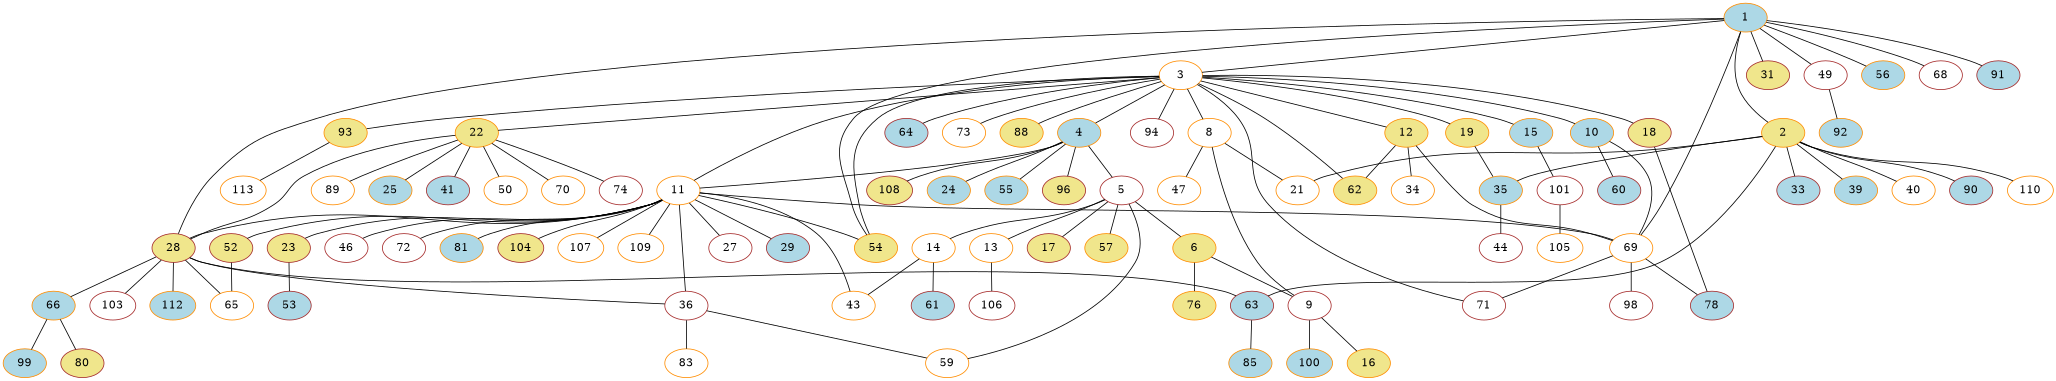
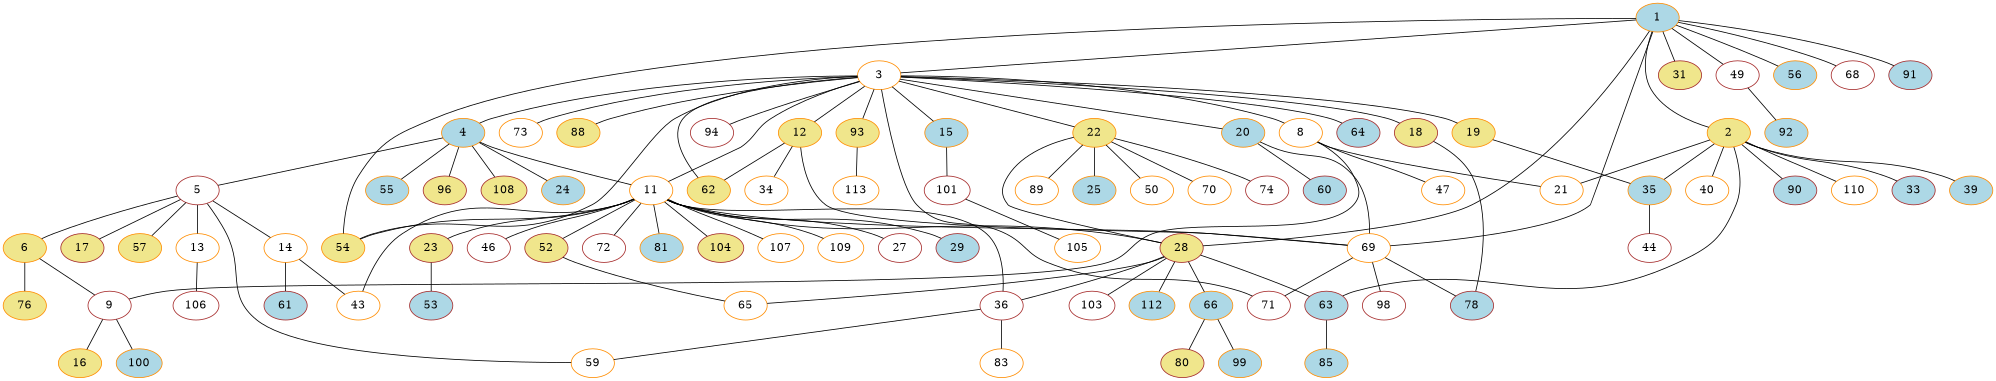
node "10": label "10" -> "20"
node "41": removed
